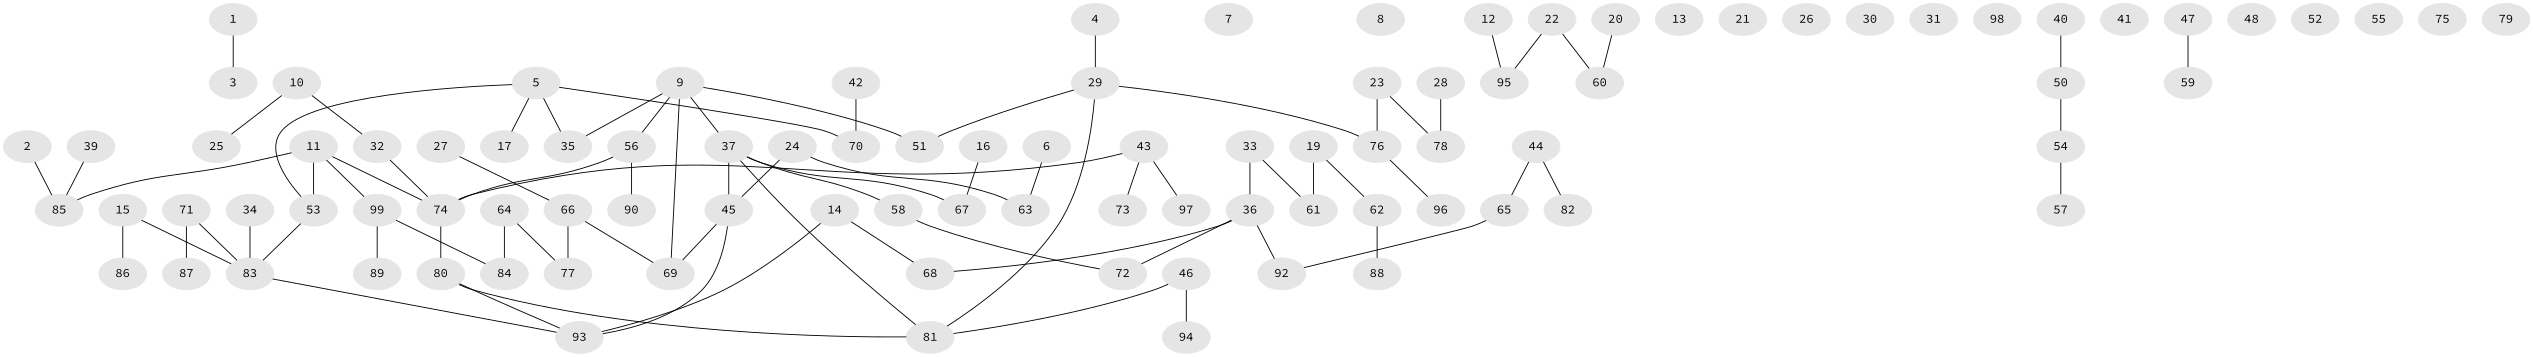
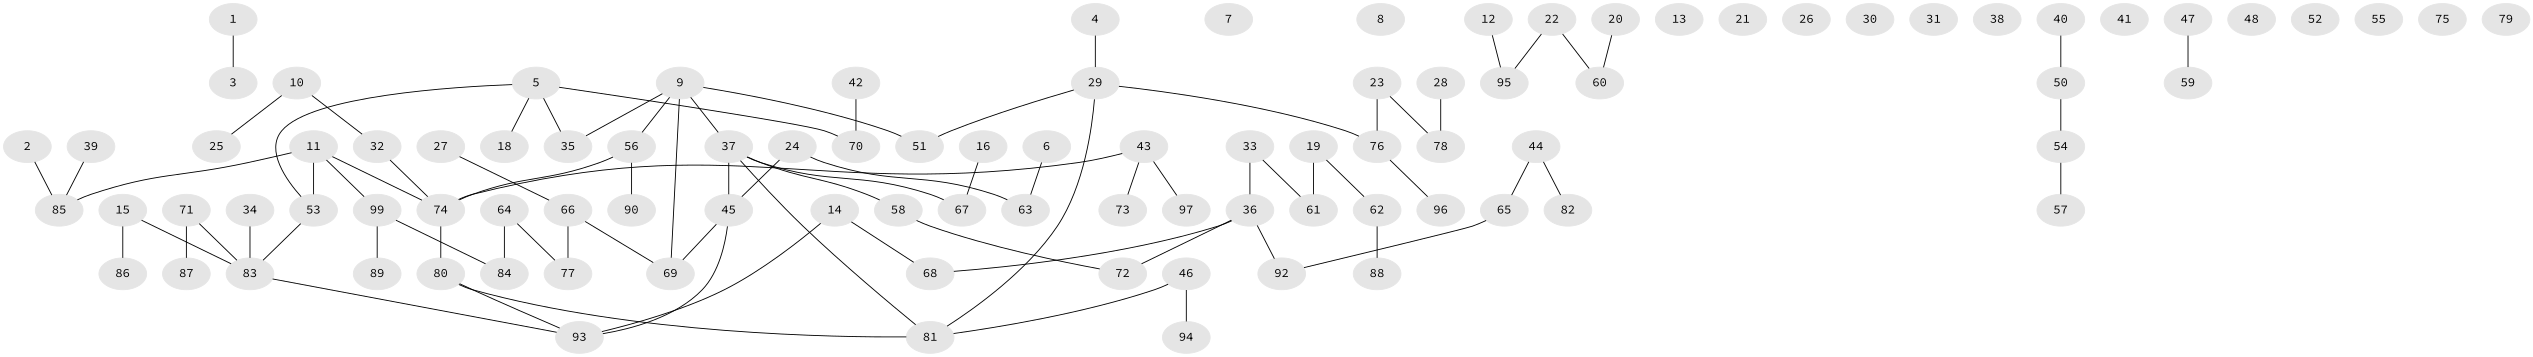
node "98": label "98" -> "38"
node "17": label "17" -> "18"
